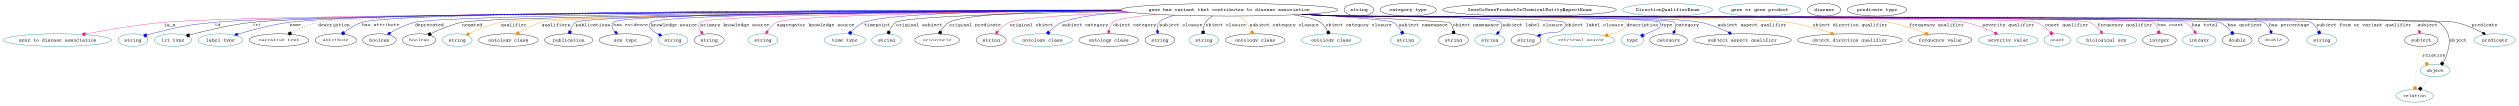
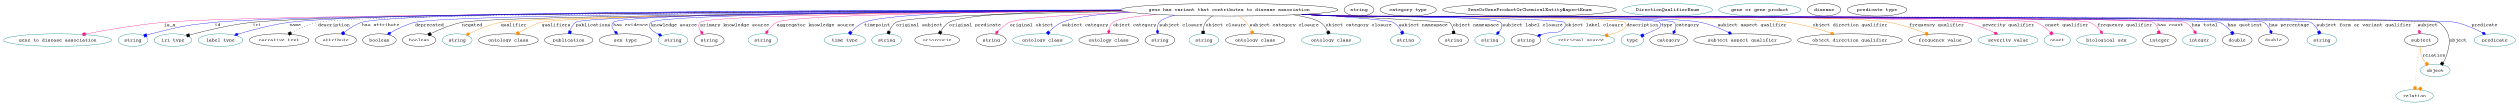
edge "gene has variant that contributes to disease association" -> "predicate": color black -> blue
edge "subject" -> "object": style dotted -> solid
edge "object" -> "relation": color black -> darkorange
